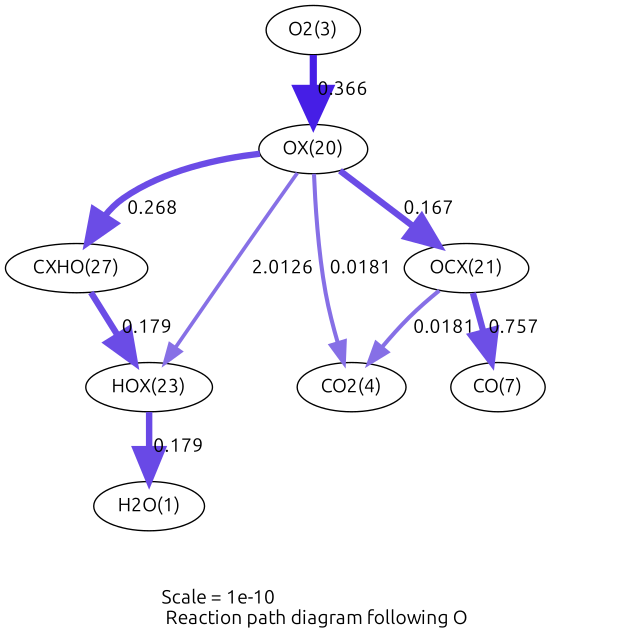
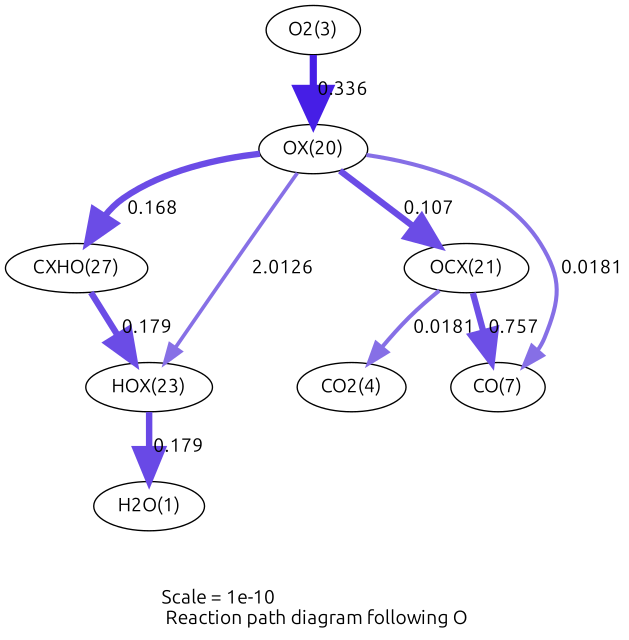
edge "O2(3)" -> "OX(20)": label " 0.366" -> " 0.336"
edge "OX(20)" -> "CXHO(27)": label " 0.268" -> " 0.168"
edge "OX(20)" -> "OCX(21)": label " 0.167" -> " 0.107"
edge "OX(20)" -> "CO2(4)": now "OX(20)" -> "CO(7)"
